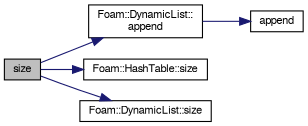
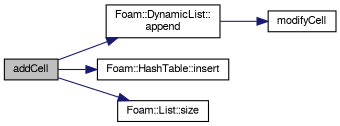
node "append": label "append" -> "modifyCell"
node "size": label "size" -> "addCell"
node "Foam::HashTable::size": label "Foam::HashTable::size" -> "Foam::HashTable::insert"
node "Foam::DynamicList::size": label "Foam::DynamicList::size" -> "Foam::List::size"
